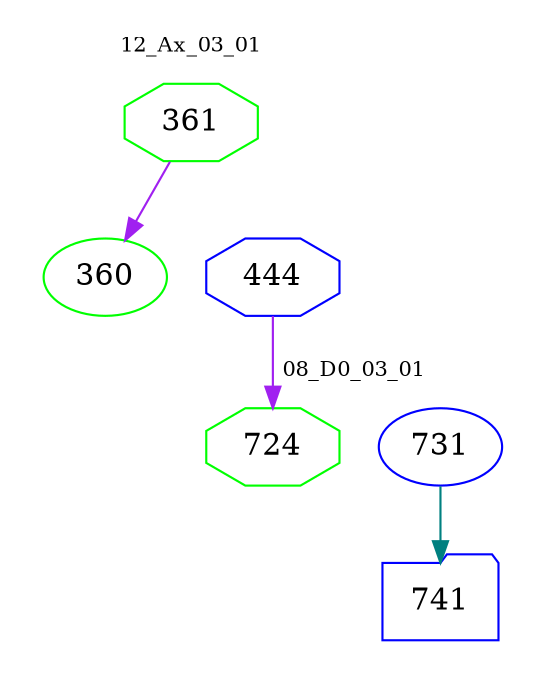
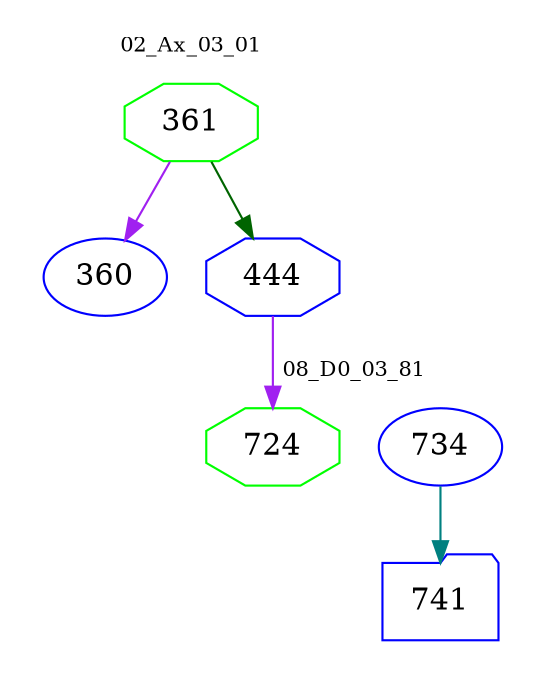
cluster "12_Ax_03_01": label "12_Ax_03_01" -> "02_Ax_03_01"
edge "361" -> "444": added
node "360": color green -> blue
cluster "08_D0_03_01": label "08_D0_03_01" -> "08_D0_03_81"
node "731": label "731" -> "734"
